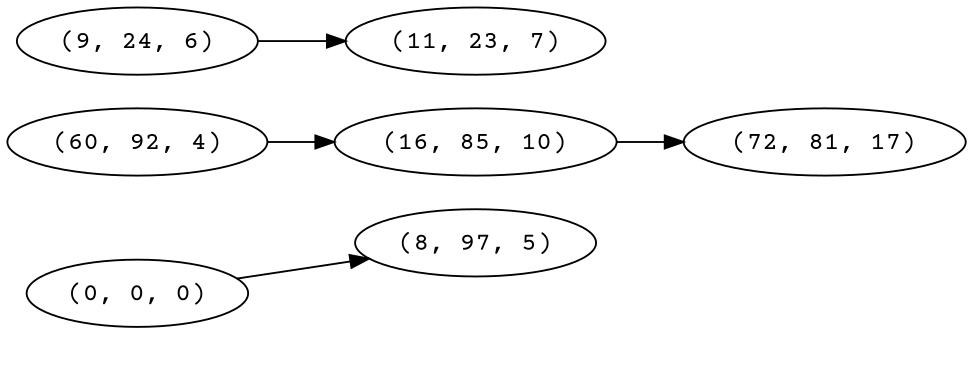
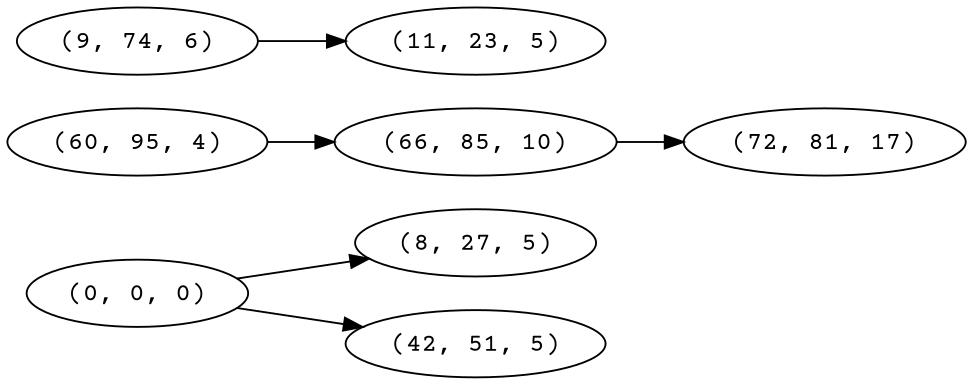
node "(9, 24, 6)": label "(9, 24, 6)" -> "(9, 74, 6)"
node "(11, 23, 7)": label "(11, 23, 7)" -> "(11, 23, 5)"
node "(60, 92, 4)": label "(60, 92, 4)" -> "(60, 95, 4)"
node "(16, 85, 10)": label "(16, 85, 10)" -> "(66, 85, 10)"
node "(8, 97, 5)": label "(8, 97, 5)" -> "(8, 27, 5)"
node "(42, 51, 5)": added
